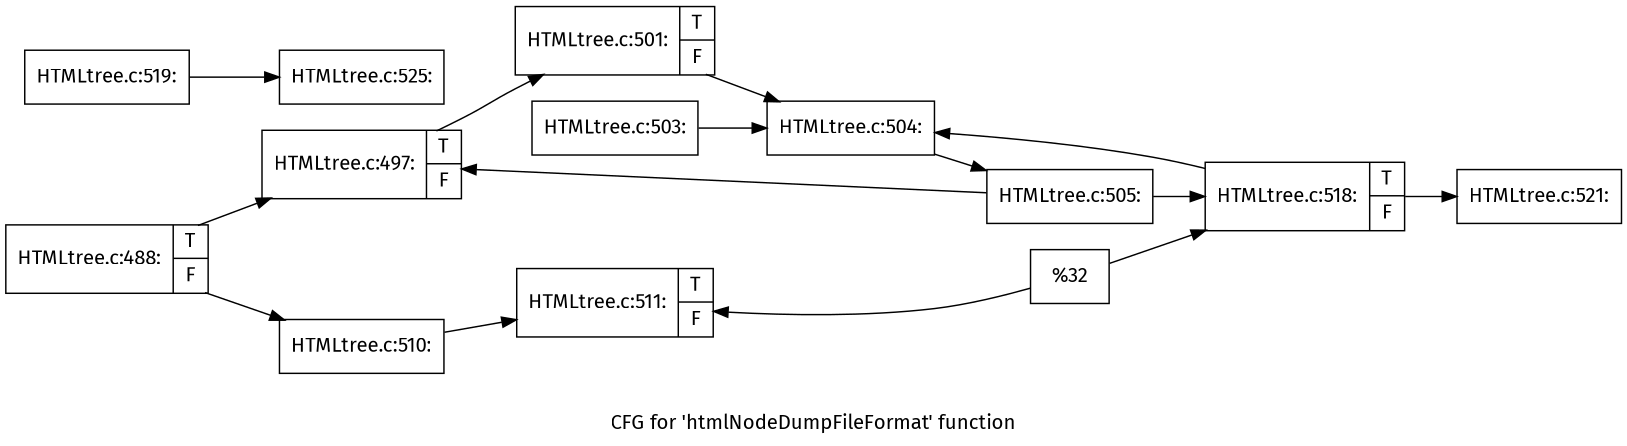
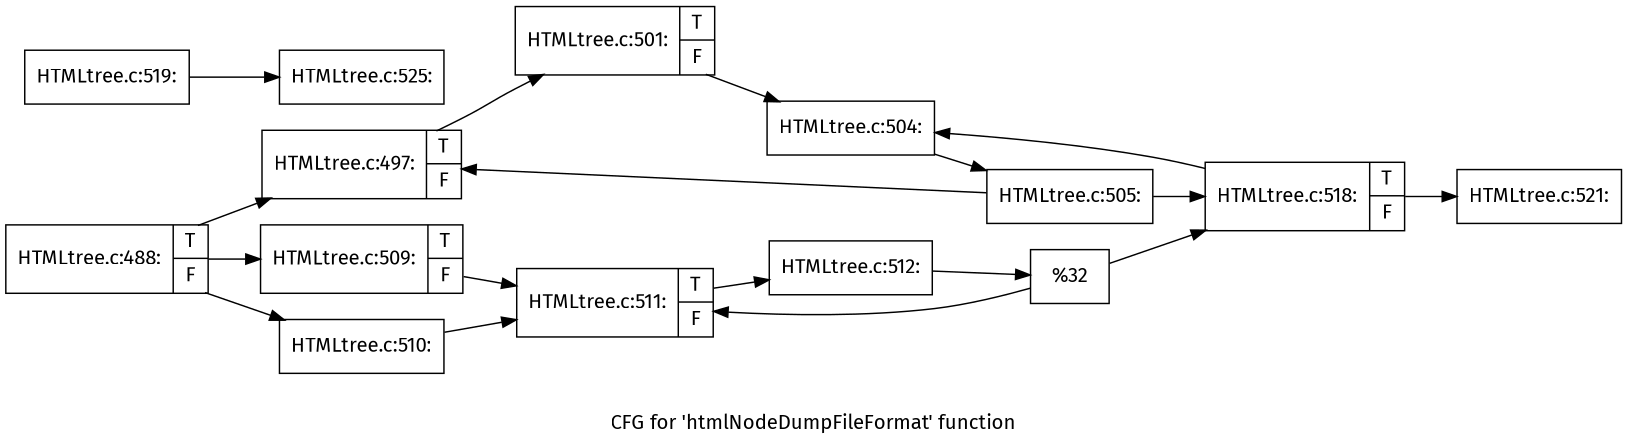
node "HTMLtree.c:503:": removed
node "HTMLtree.c:509:": added
node "HTMLtree.c:512:": added
